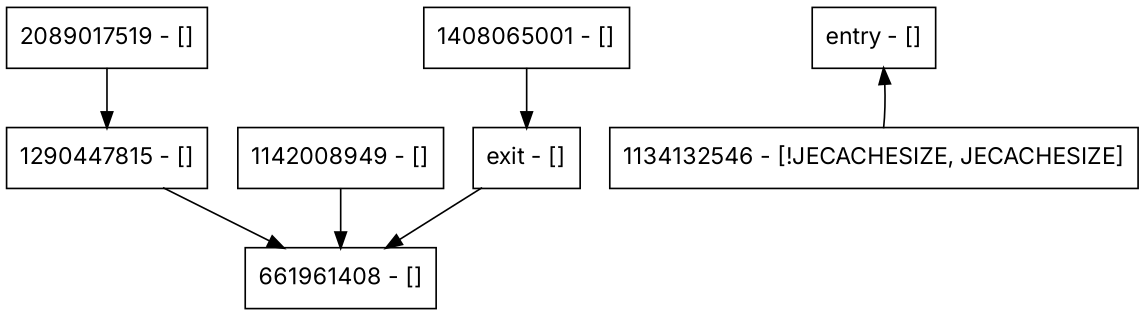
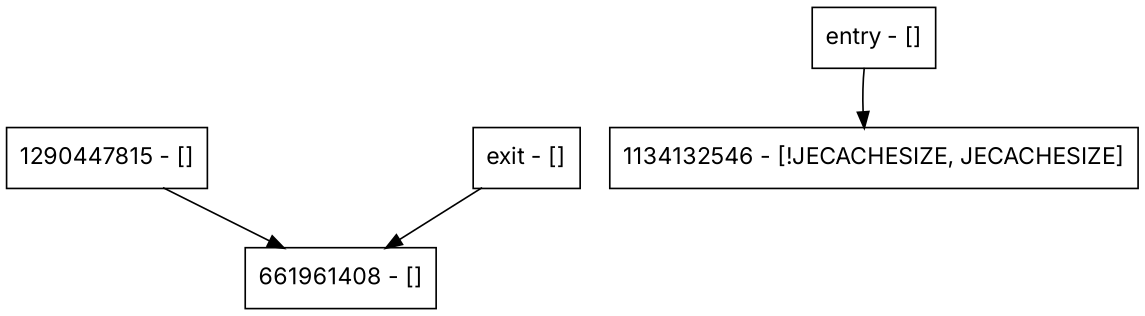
node "2089017519 - []": removed
node "1408065001 - []": removed
edge "1134132546 - [!JECACHESIZE, JECACHESIZE]" -> "entry - []": reversed
node "1142008949 - []": removed
